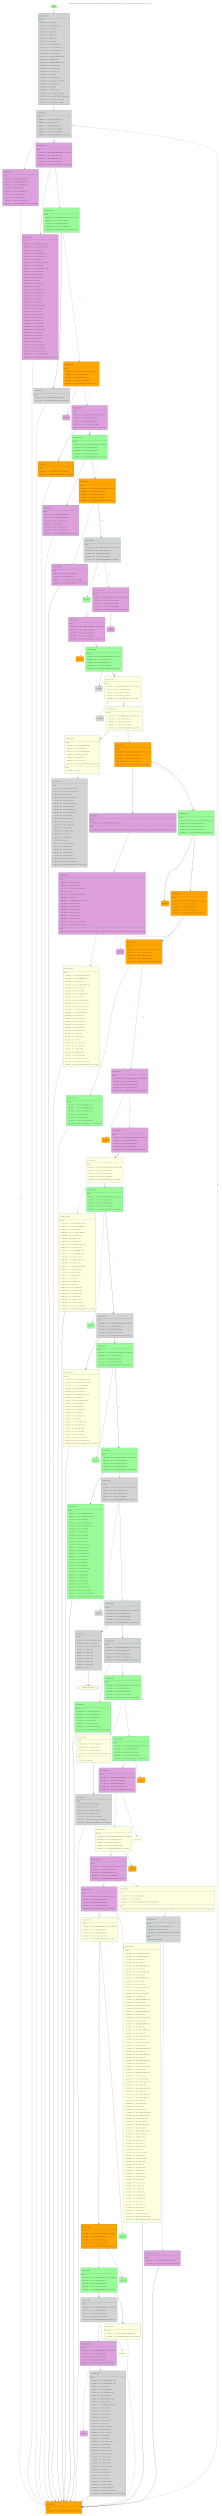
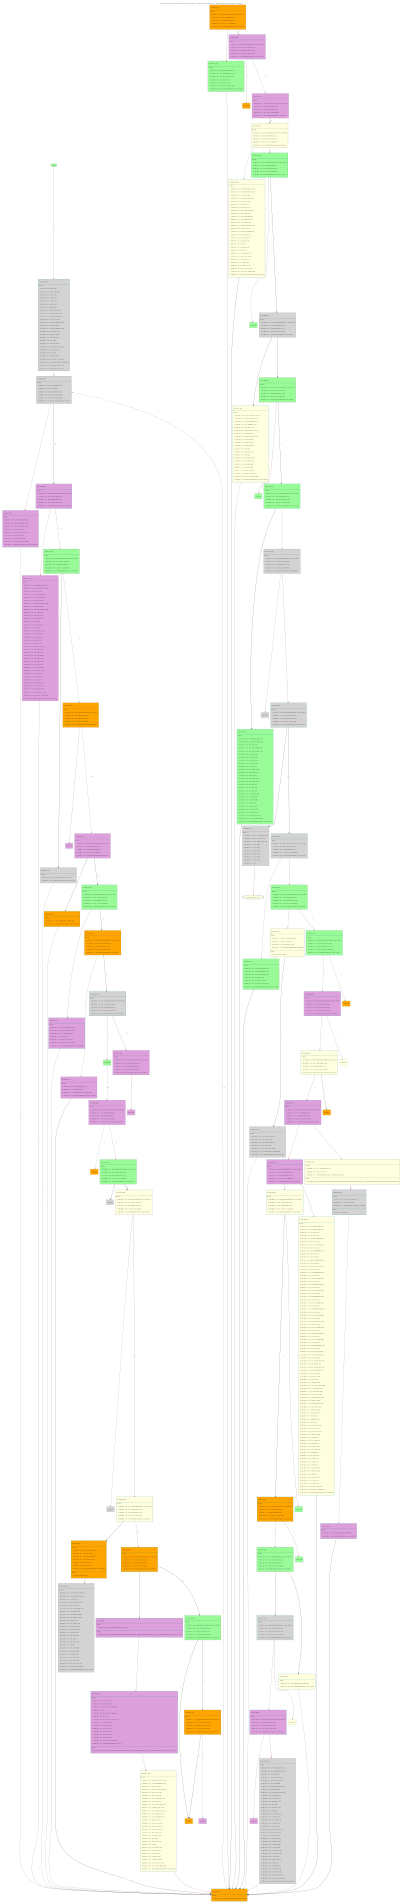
node "0x401f26 [29]": fillcolor lightyellow -> orange
edge "0x4019e0 [28]" -> "0x4019fc [28]": now "0x4019e0 [28]" -> "0x402537"
